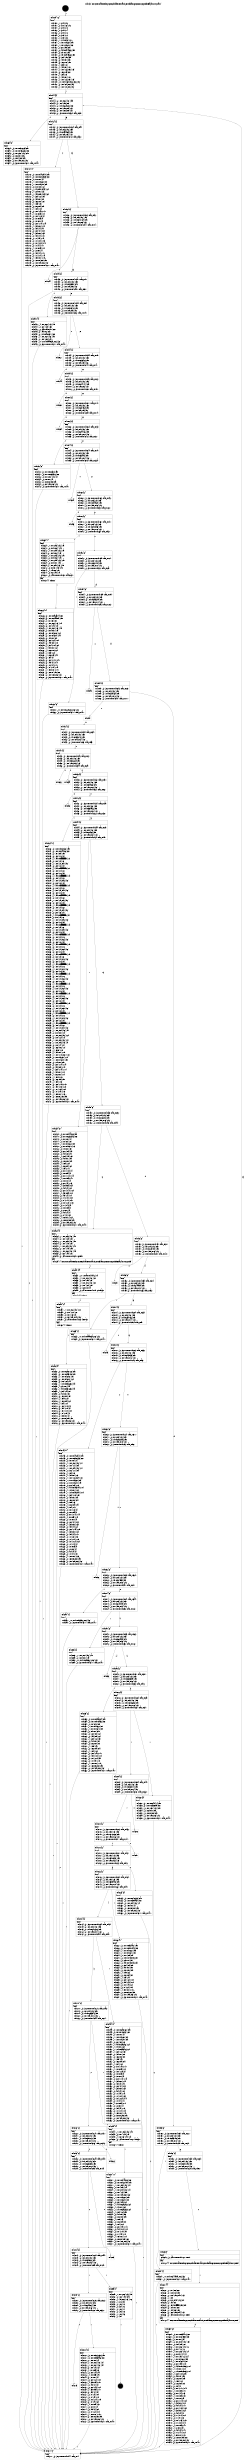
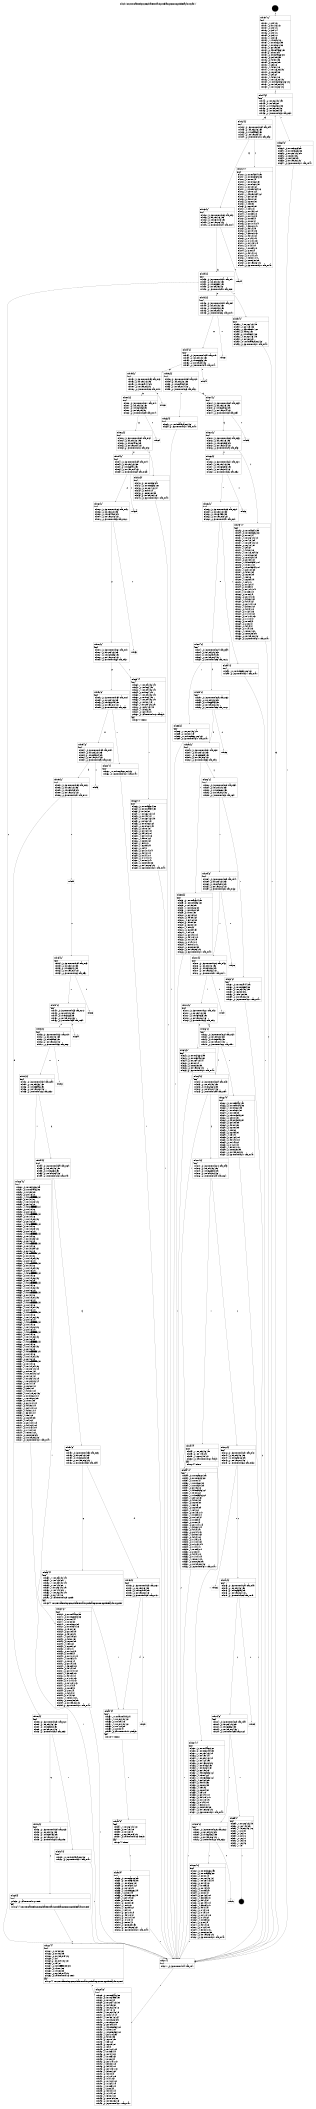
edge "0x401f40 [28]" -> "0x402cc5": now "0x401f24 [28]" -> "0x402cc5"
edge "0x401fcc [28]" -> "0x401fe8 [28]": now "0x401fcc [28]" -> "0x402a97 [29]"
edge "0x4028ed [180]" -> "0x403171 [5]": reversed
